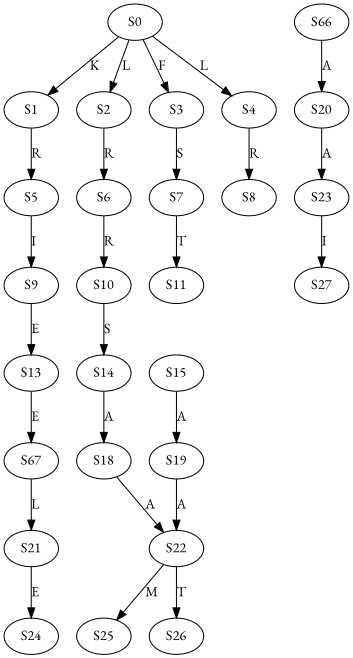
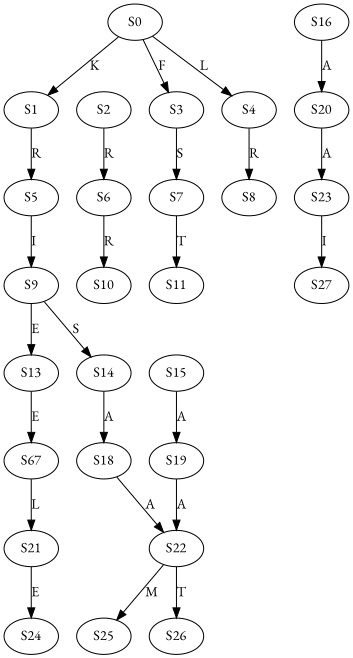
node "S66": label "S66" -> "S16"
edge "S0" -> "S2": removed, label "L"
edge "S10" -> "S14": now "S9" -> "S14"
